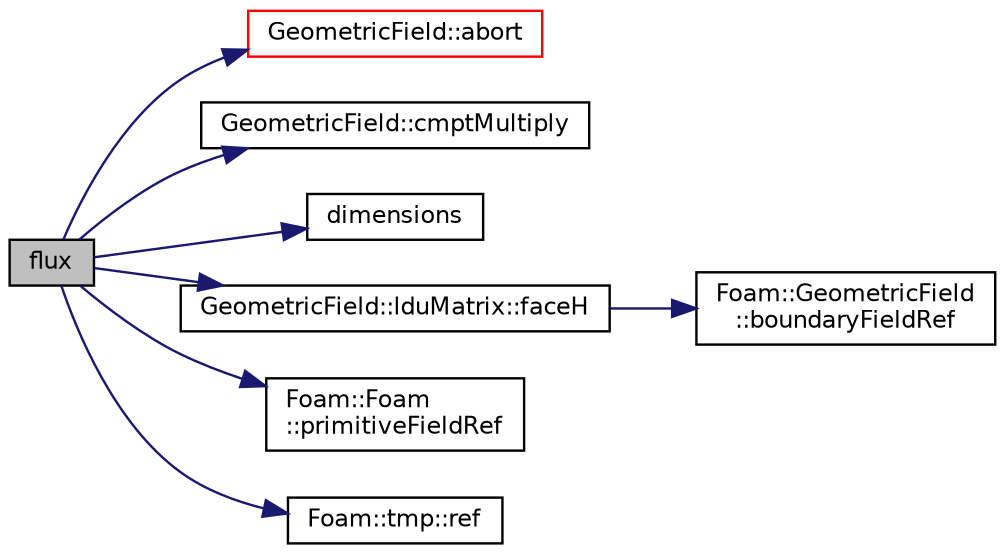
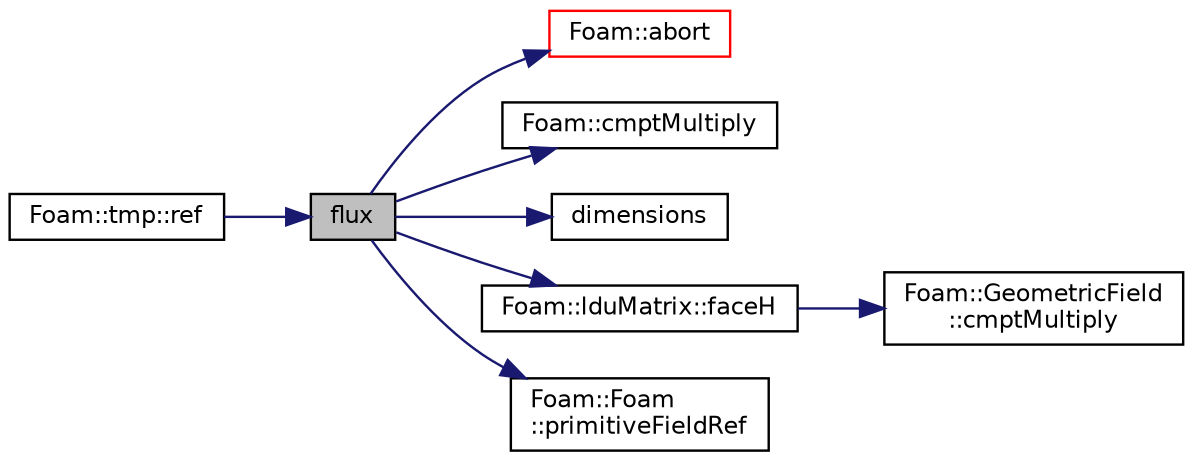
node "GeometricField::abort": label "GeometricField::abort" -> "Foam::abort"
node "GeometricField::cmptMultiply": label "GeometricField::cmptMultiply" -> "Foam::cmptMultiply"
node "GeometricField::lduMatrix::faceH": label "GeometricField::lduMatrix::faceH" -> "Foam::lduMatrix::faceH"
node "Foam::GeometricField ::boundaryFieldRef": label "Foam::GeometricField ::boundaryFieldRef" -> "Foam::GeometricField ::cmptMultiply"
edge "flux" -> "Foam::tmp::ref": reversed
